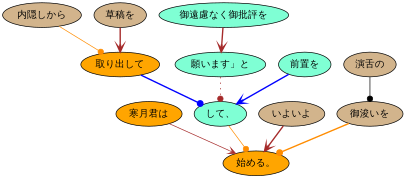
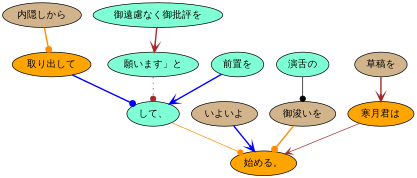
edge "草稿を" -> "取り出して": now "草稿を" -> "寒月君は"
edge "内隠しから" -> "取り出して": style solid -> bold
node "演舌の": fillcolor tan -> aquamarine
edge "いよいよ" -> "始める。": color brown -> blue
